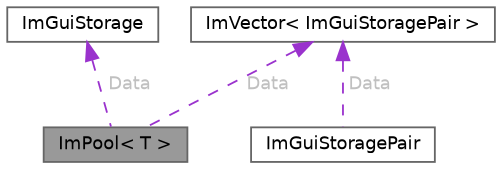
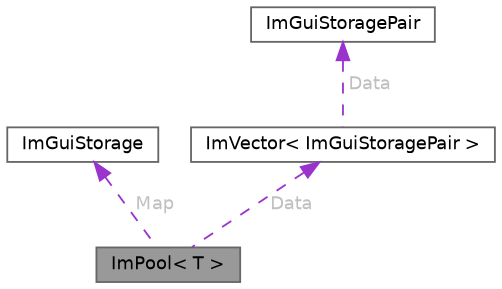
edge "ImPool< T >" -> "ImGuiStorage": label " Data" -> " Map"
edge "ImGuiStoragePair" -> "ImVector< ImGuiStoragePair >": reversed
